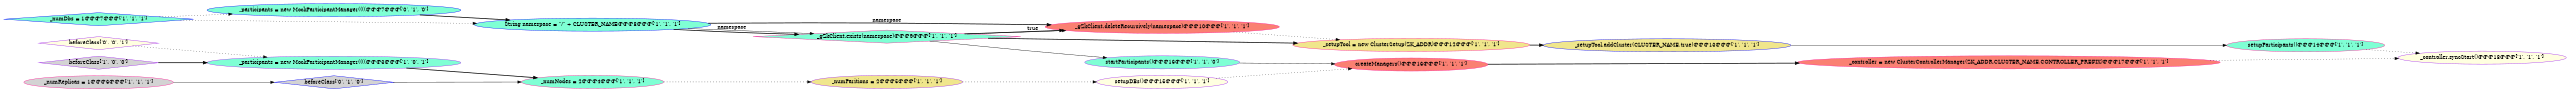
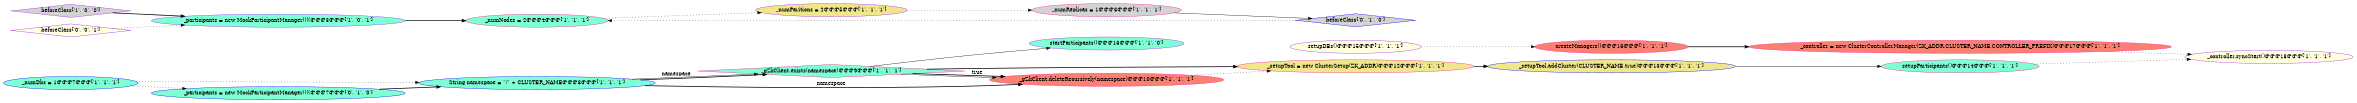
node "_numDbs = 1@@@7@@@['1', '1', '1']": shape diamond -> ellipse
edge "startParticipants()@@@16@@@['1', '1', '0']" -> "createManagers()@@@16@@@['1', '1', '1']": removed
edge "beforeClass['0', '1', '0']" -> "_numNodes = 2@@@4@@@['1', '1', '1']": style solid -> dotted
edge "_numParitions = 2@@@5@@@['1', '1', '1']" -> "setupDBs()@@@15@@@['1', '1', '1']": now "_numParitions = 2@@@5@@@['1', '1', '1']" -> "_numReplicas = 1@@@6@@@['1', '1', '1']"
